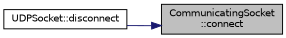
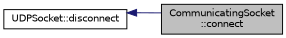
edge "UDPSocket::disconnect" -> "CommunicatingSocket ::connect": reversed
